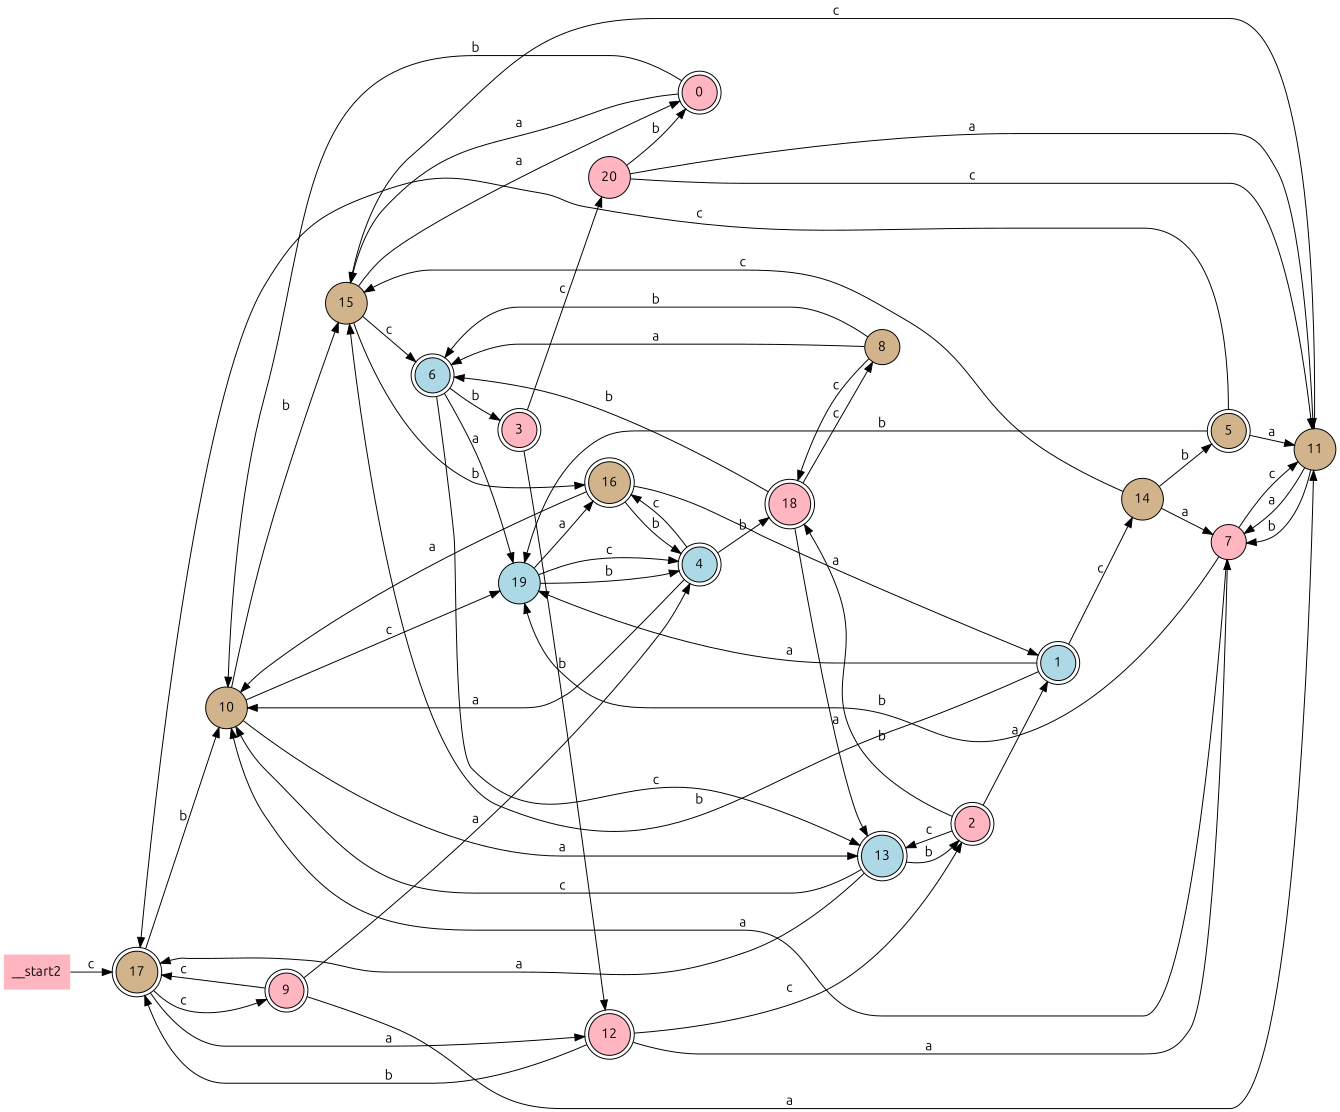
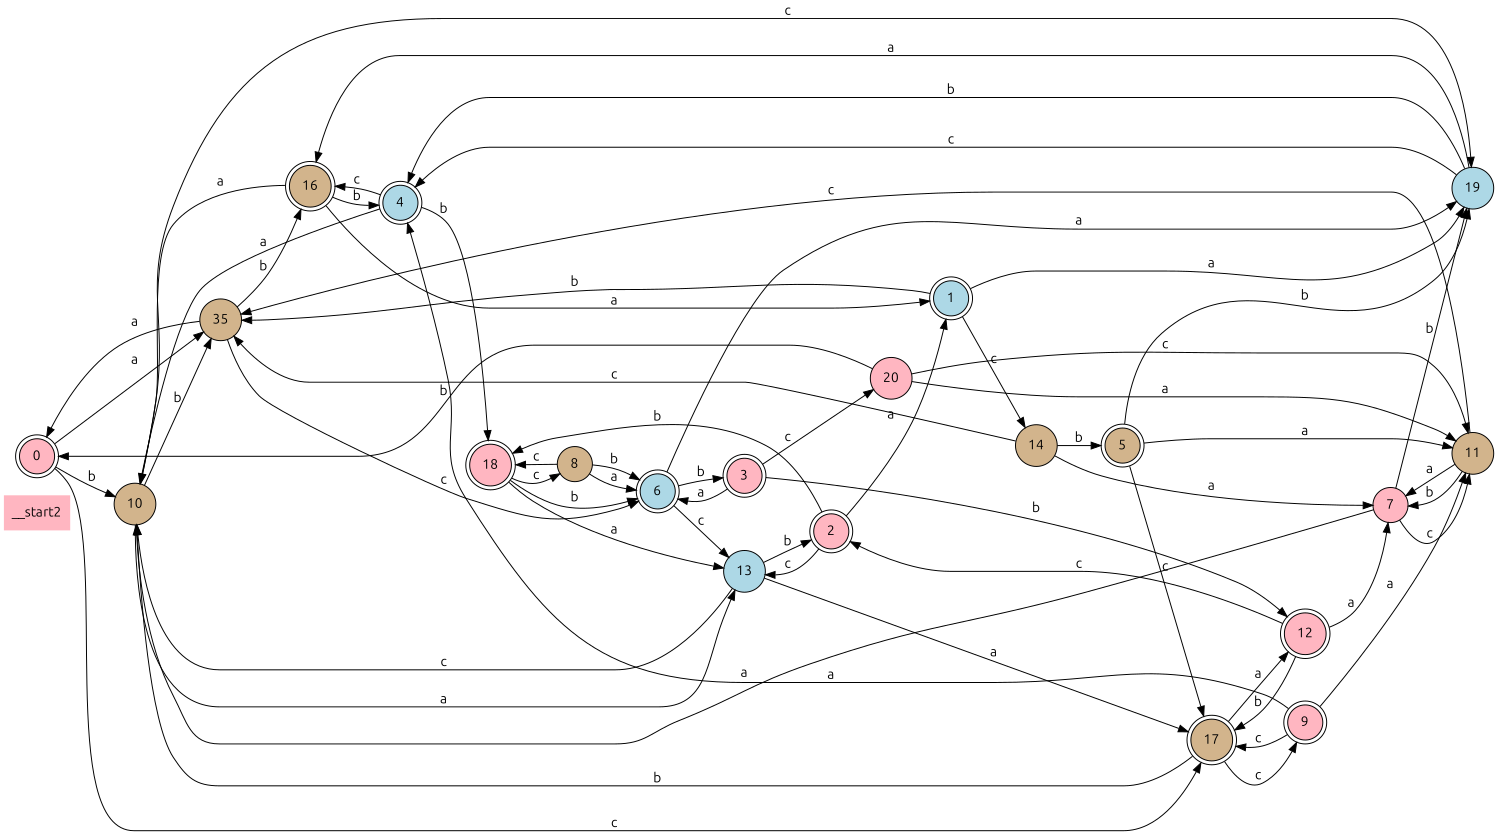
node "15": label "15" -> "35"
edge "3" -> "6": added, label "a"
node "13": shape doublecircle -> circle
edge "__start2" -> "17": now "0" -> "17"
